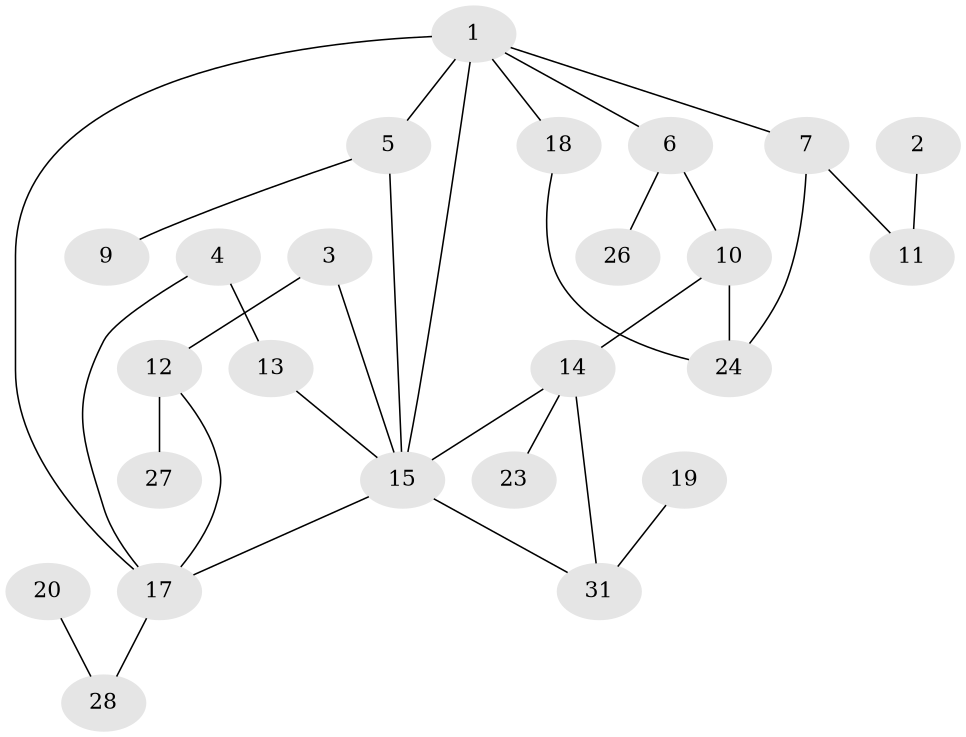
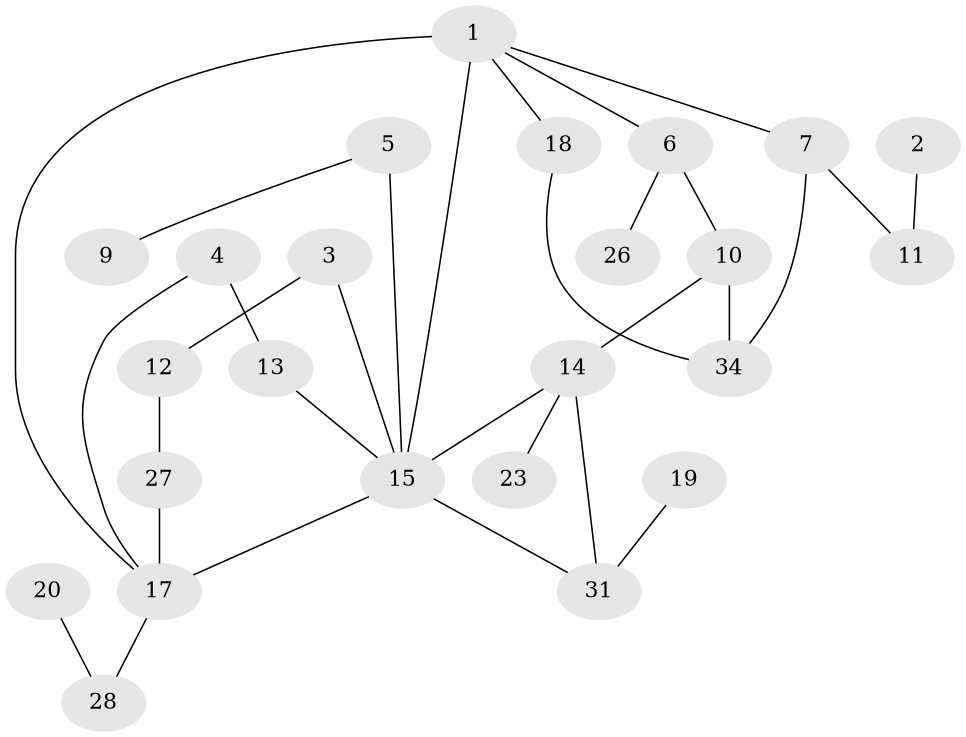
edge "1" -- "5": removed
node "24": label "24" -> "34"
edge "12" -- "17": now "27" -- "17"
